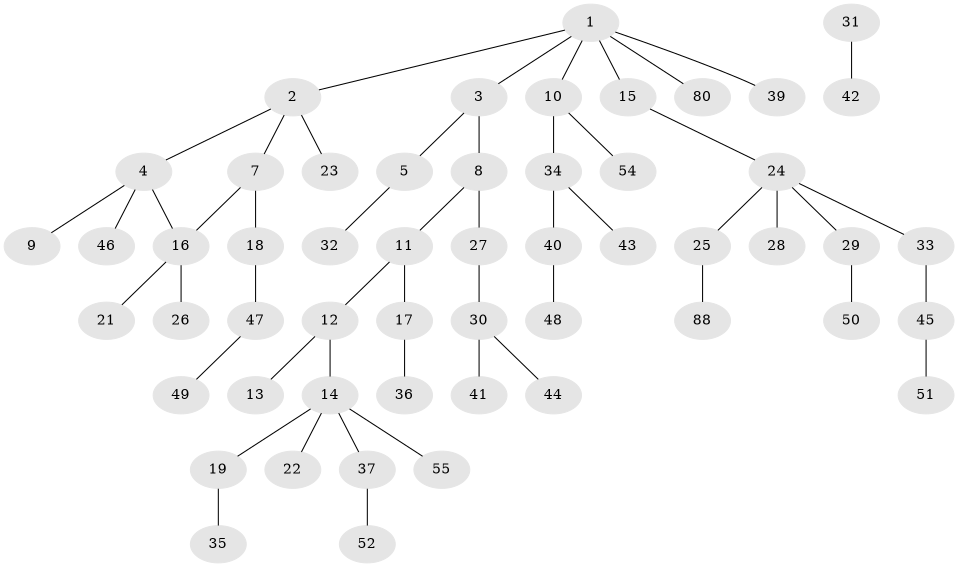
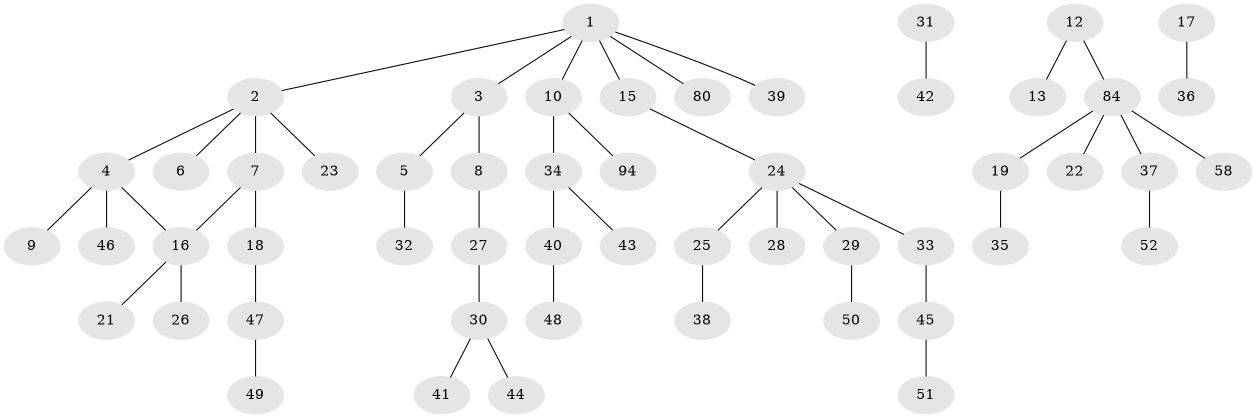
node "6": added
node "54": label "54" -> "94"
node "11": removed
node "88": label "88" -> "38"
node "14": label "14" -> "84"
node "55": label "55" -> "58"
